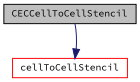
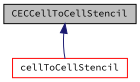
edge "CECCellToCellStencil" -> "cellToCellStencil": reversed
